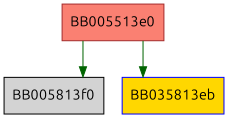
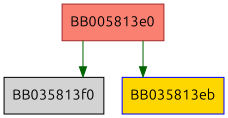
node "BB005513e0": label "BB005513e0" -> "BB005813e0"
node "BB005813f0": label "BB005813f0" -> "BB035813f0"
